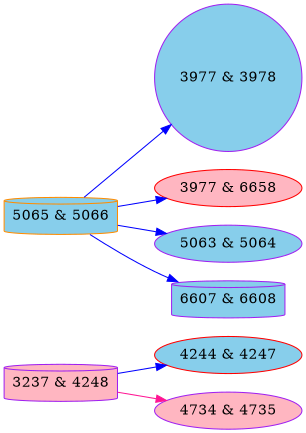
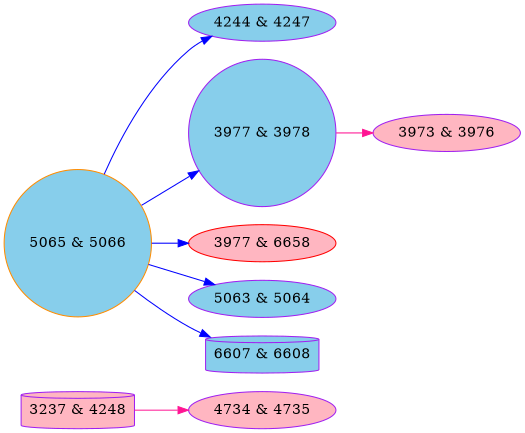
node "3973 & 3976": added
node "5065 & 5066": shape cylinder -> circle
node "4244 & 4247": color red -> purple
edge "3237 & 4248" -> "4244 & 4247": now "5065 & 5066" -> "4244 & 4247"
